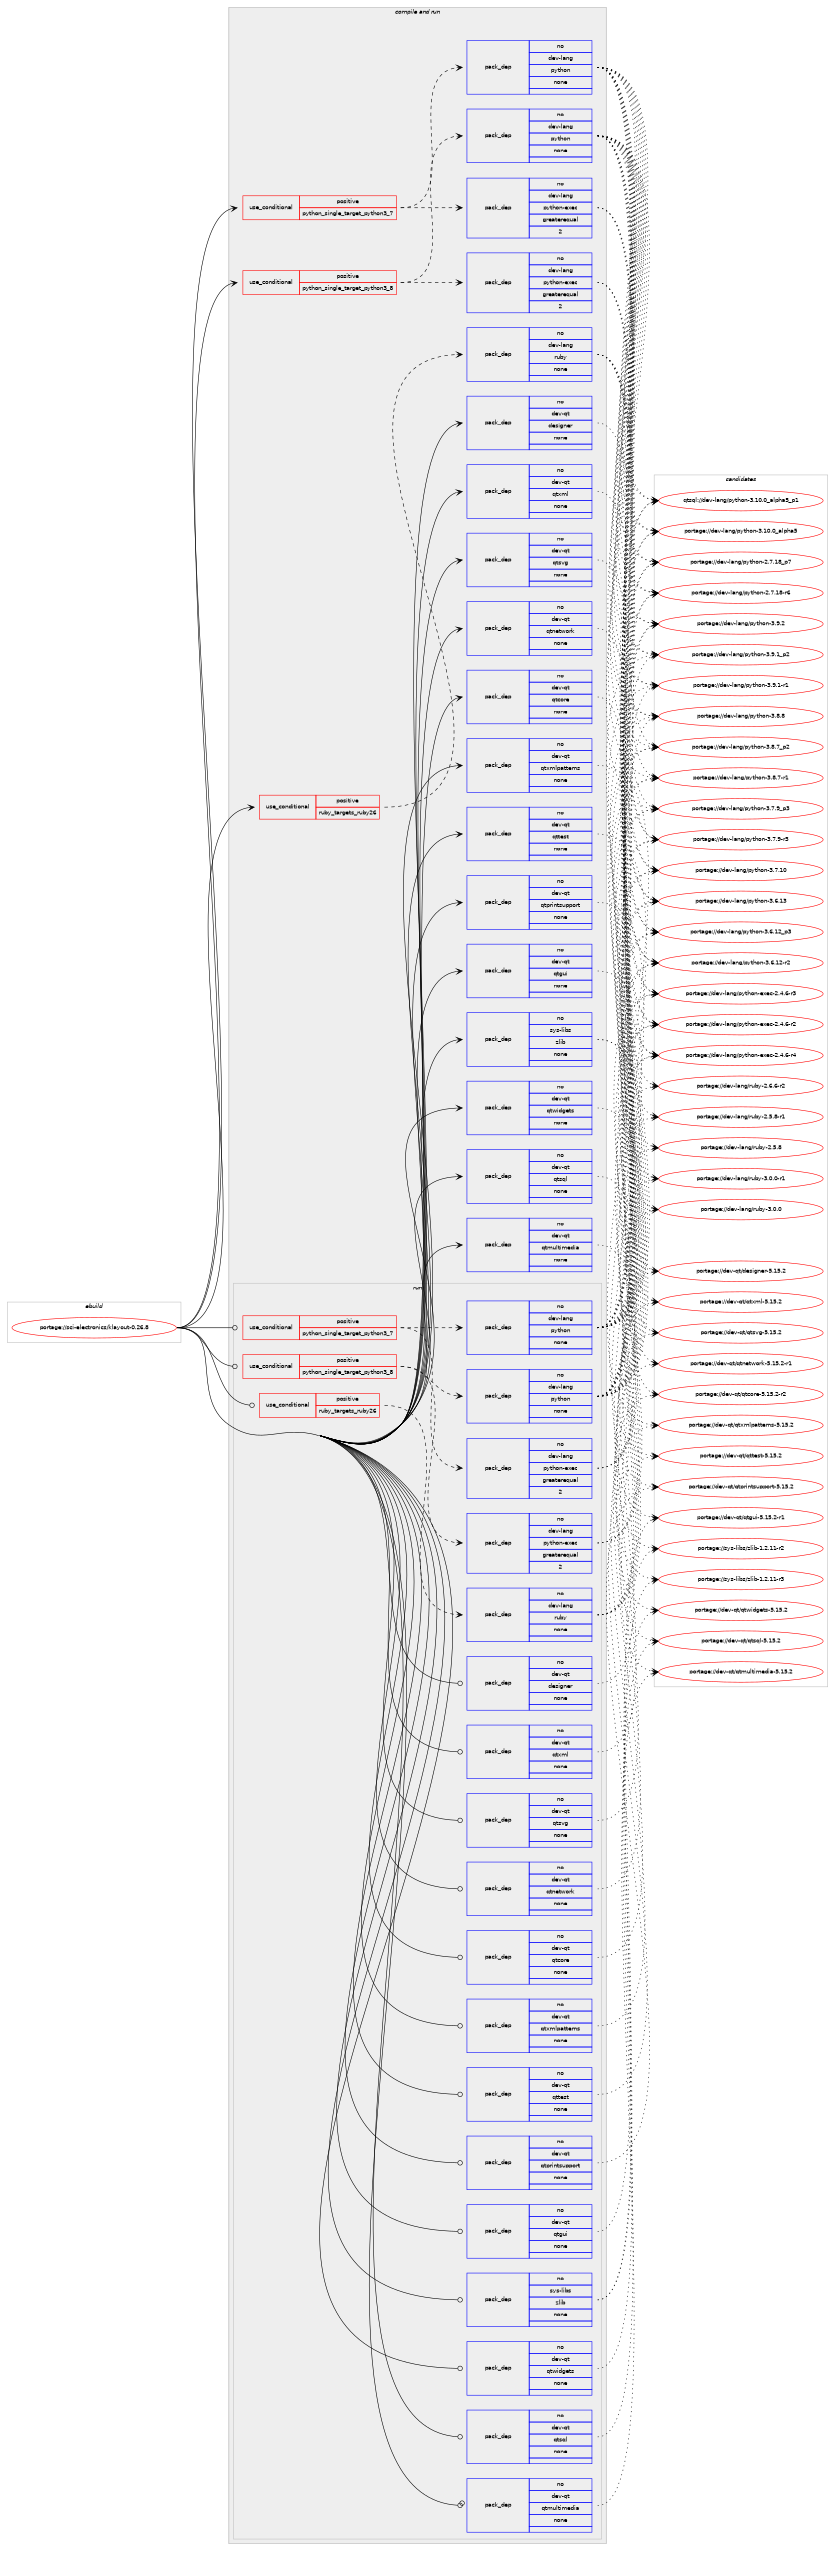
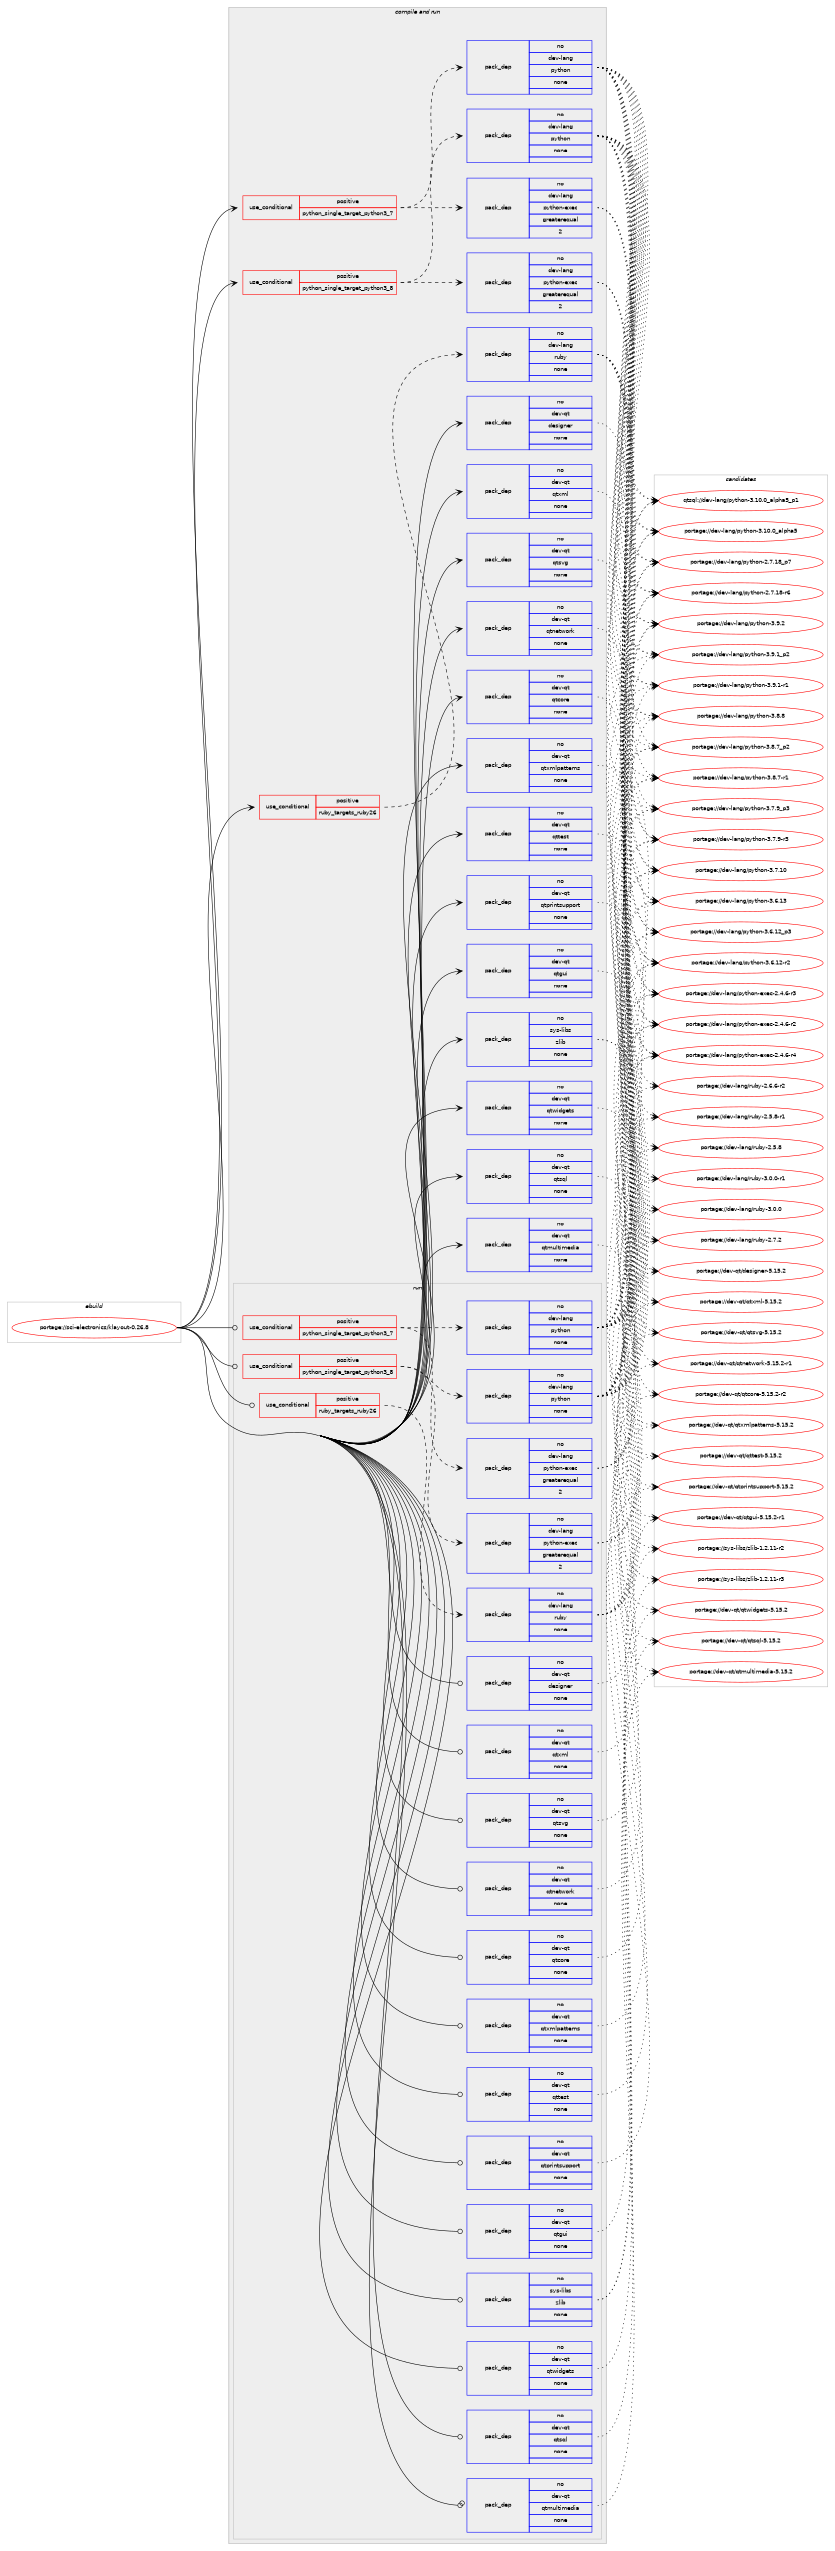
node "portage://dev-lang/ruby-2.7.2": added
